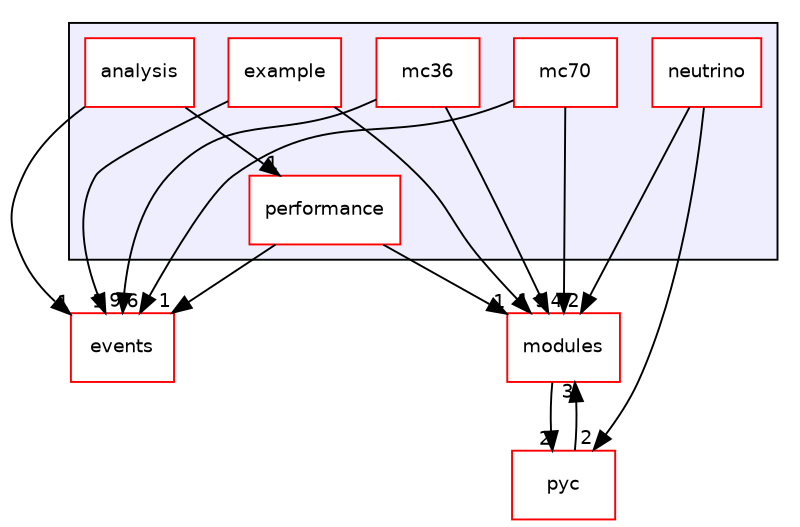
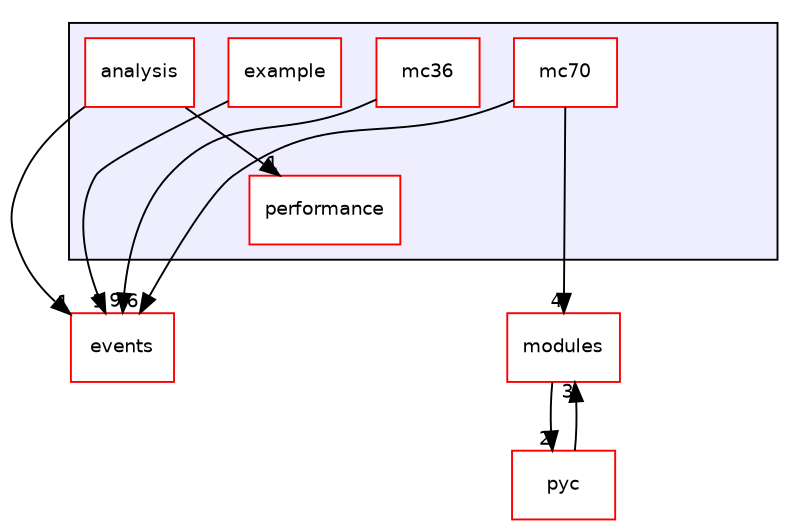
node "neutrino": removed
edge "example" -> "modules": removed
edge "mc36" -> "modules": removed
edge "performance" -> "events": removed
edge "performance" -> "modules": removed
